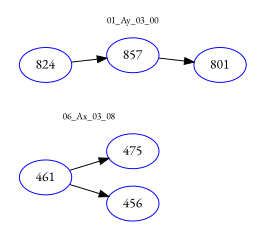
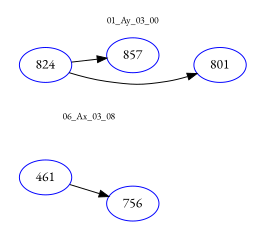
edge "857" -> "801": now "824" -> "801"
node "475": removed
node "456": label "456" -> "756"
